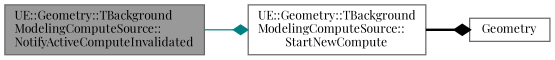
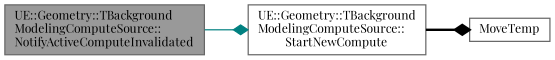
node "Geometry": label "Geometry" -> "MoveTemp"
